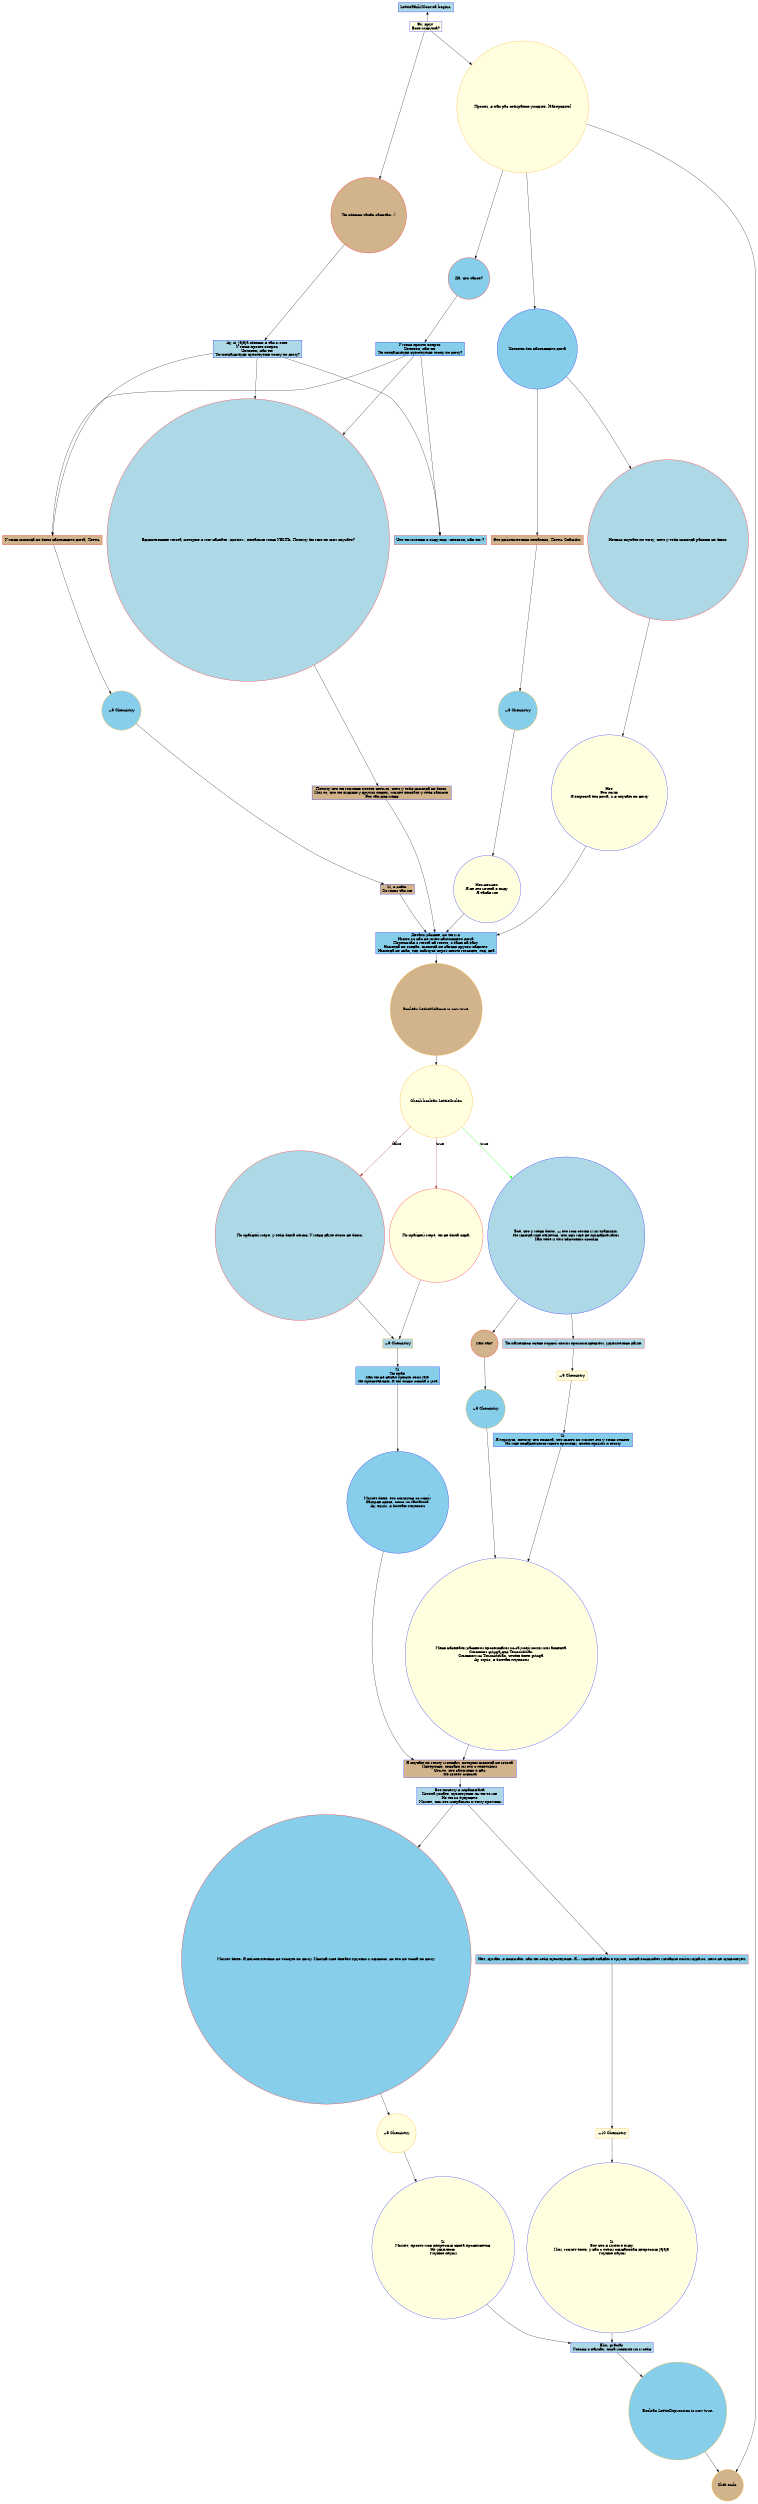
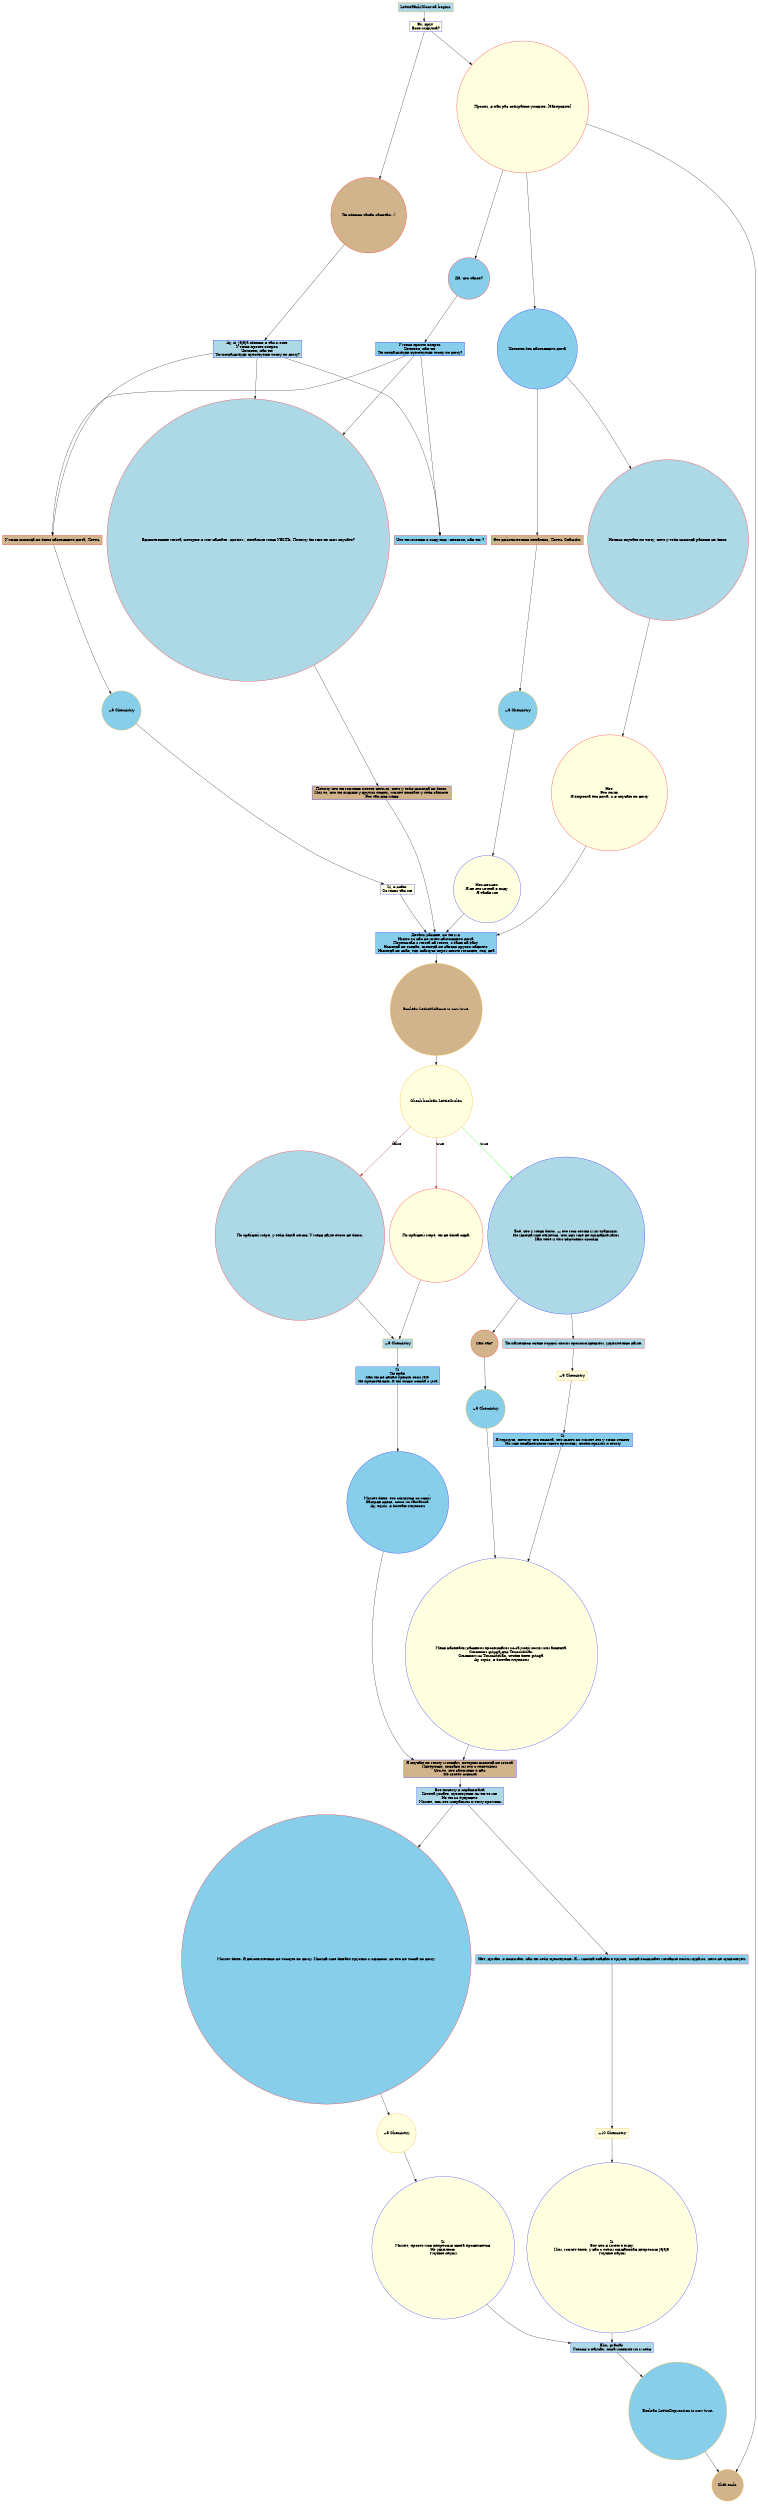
node "LettieRank4Convo5 begins.": color blue -> orange
edge "Эй, друг Есть минутка?" -> "LettieRank4Convo5 begins.": reversed
node "Прости, я как раз собираюсь уходить. [Завершить]": color orange -> red
node "Нет Это ложь Я выросла без дома, и я скучаю по нему": color blue -> red
node "Sí, я знаю Со мной так же": fillcolor tan -> lightyellow
